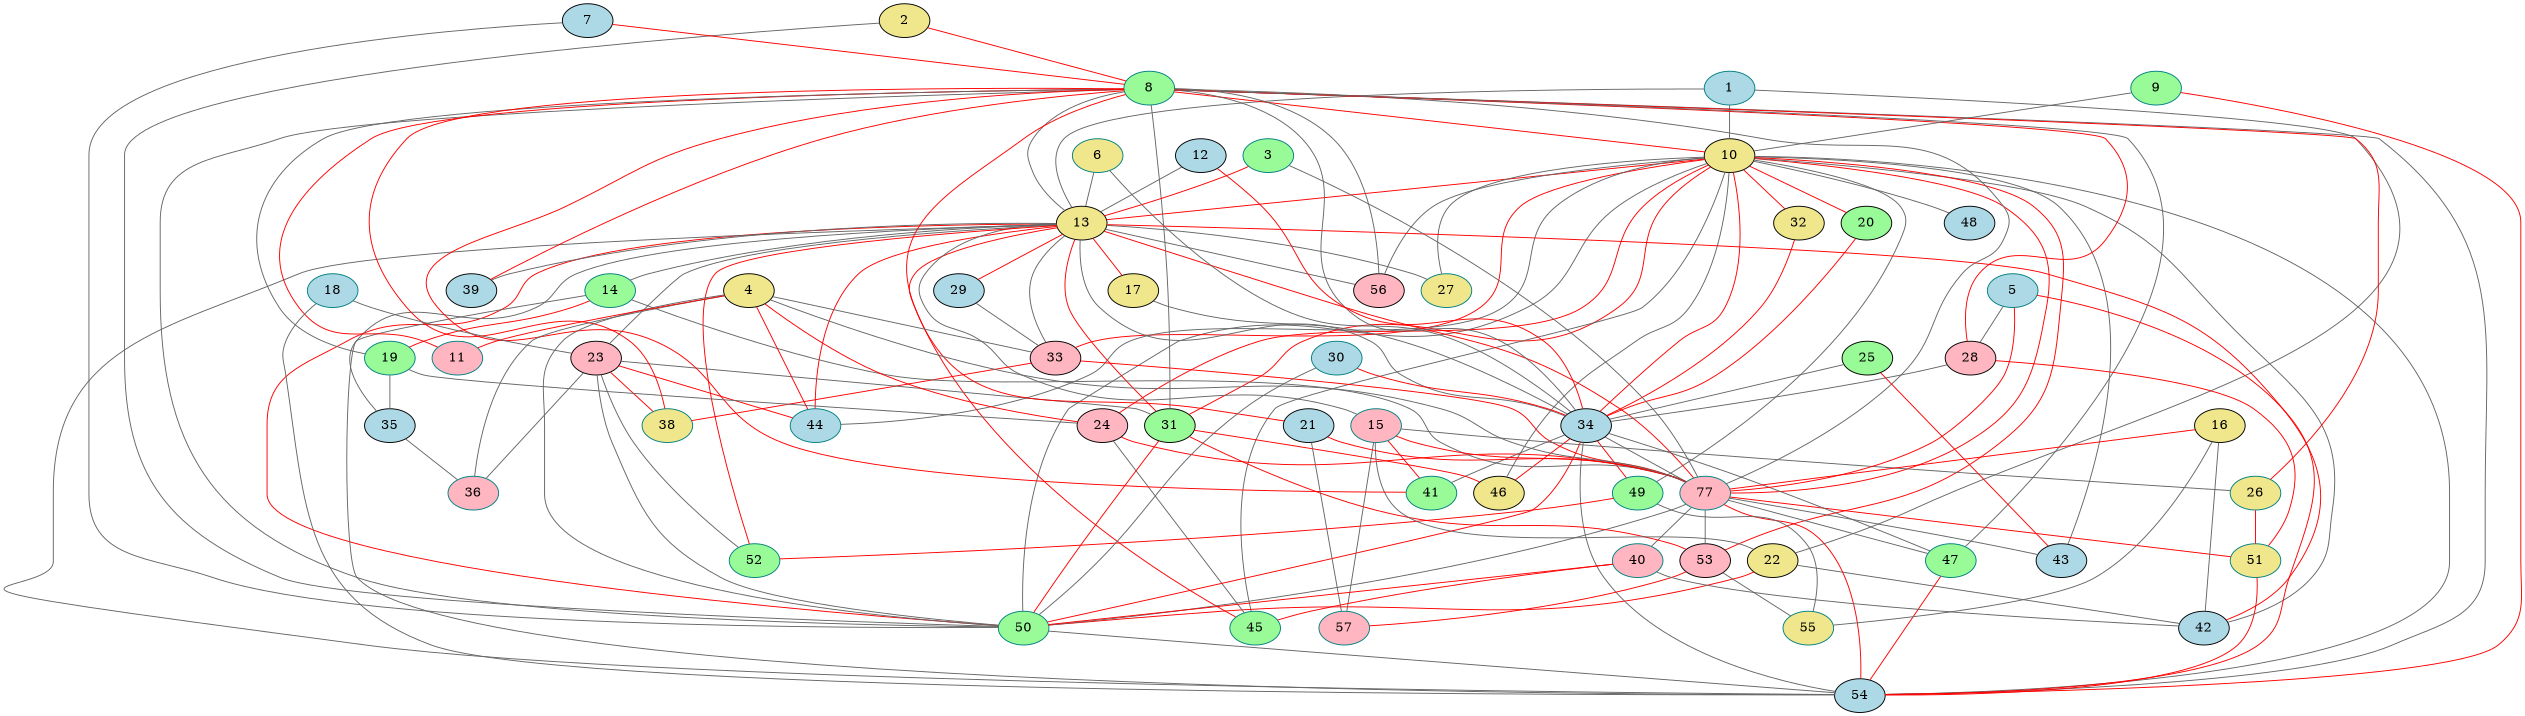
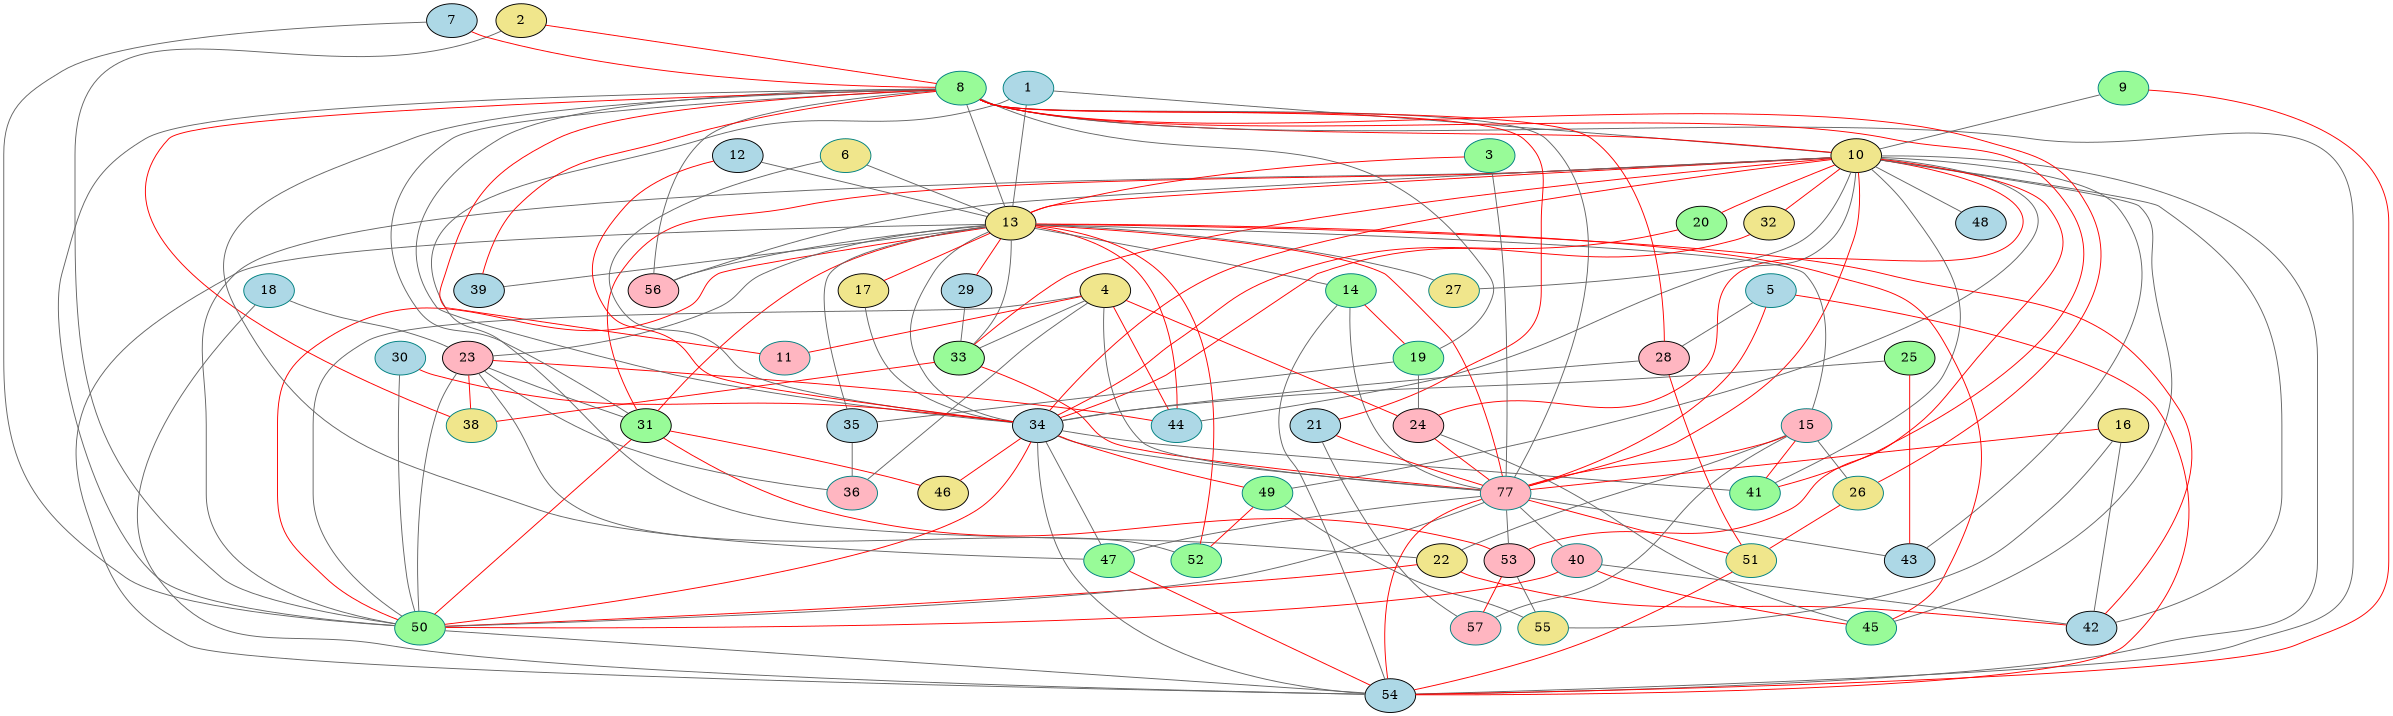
edge "10" -- "46": now "10" -- "41"
node "33": fillcolor lightpink -> palegreen
edge "22" -- "42": color gray40 -> red
